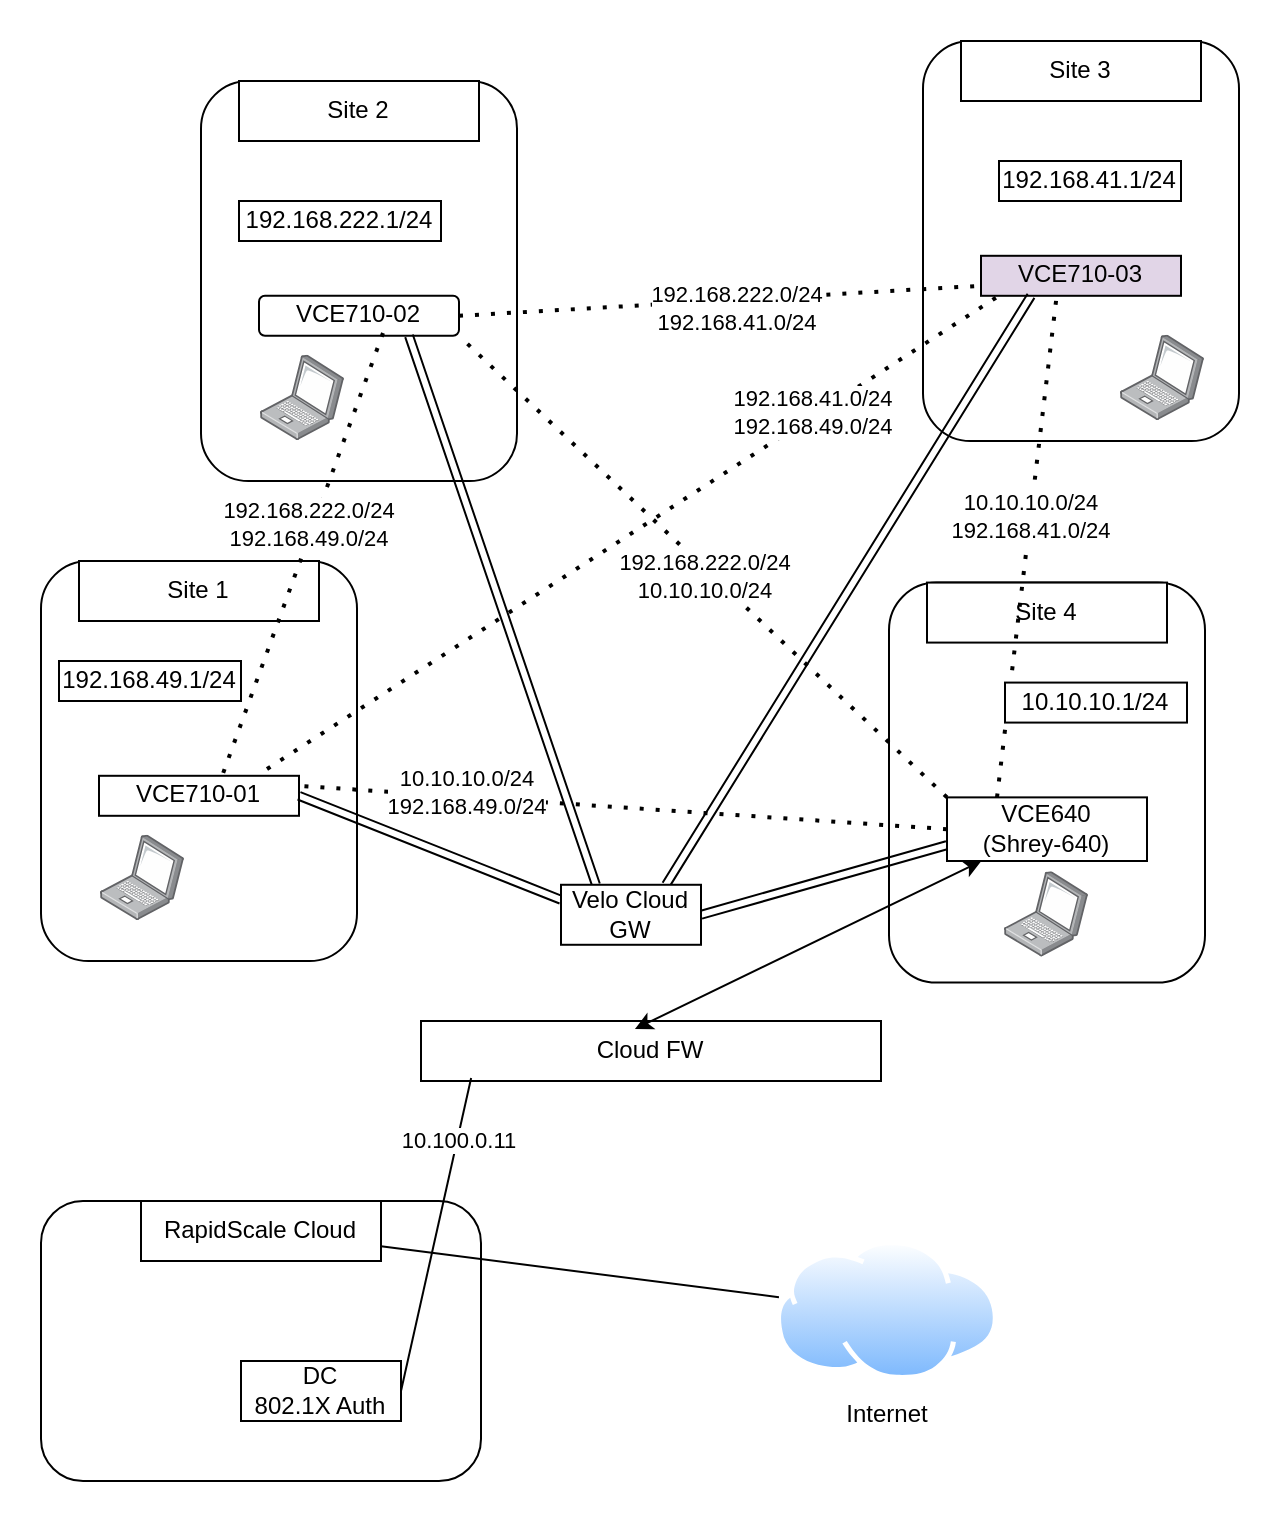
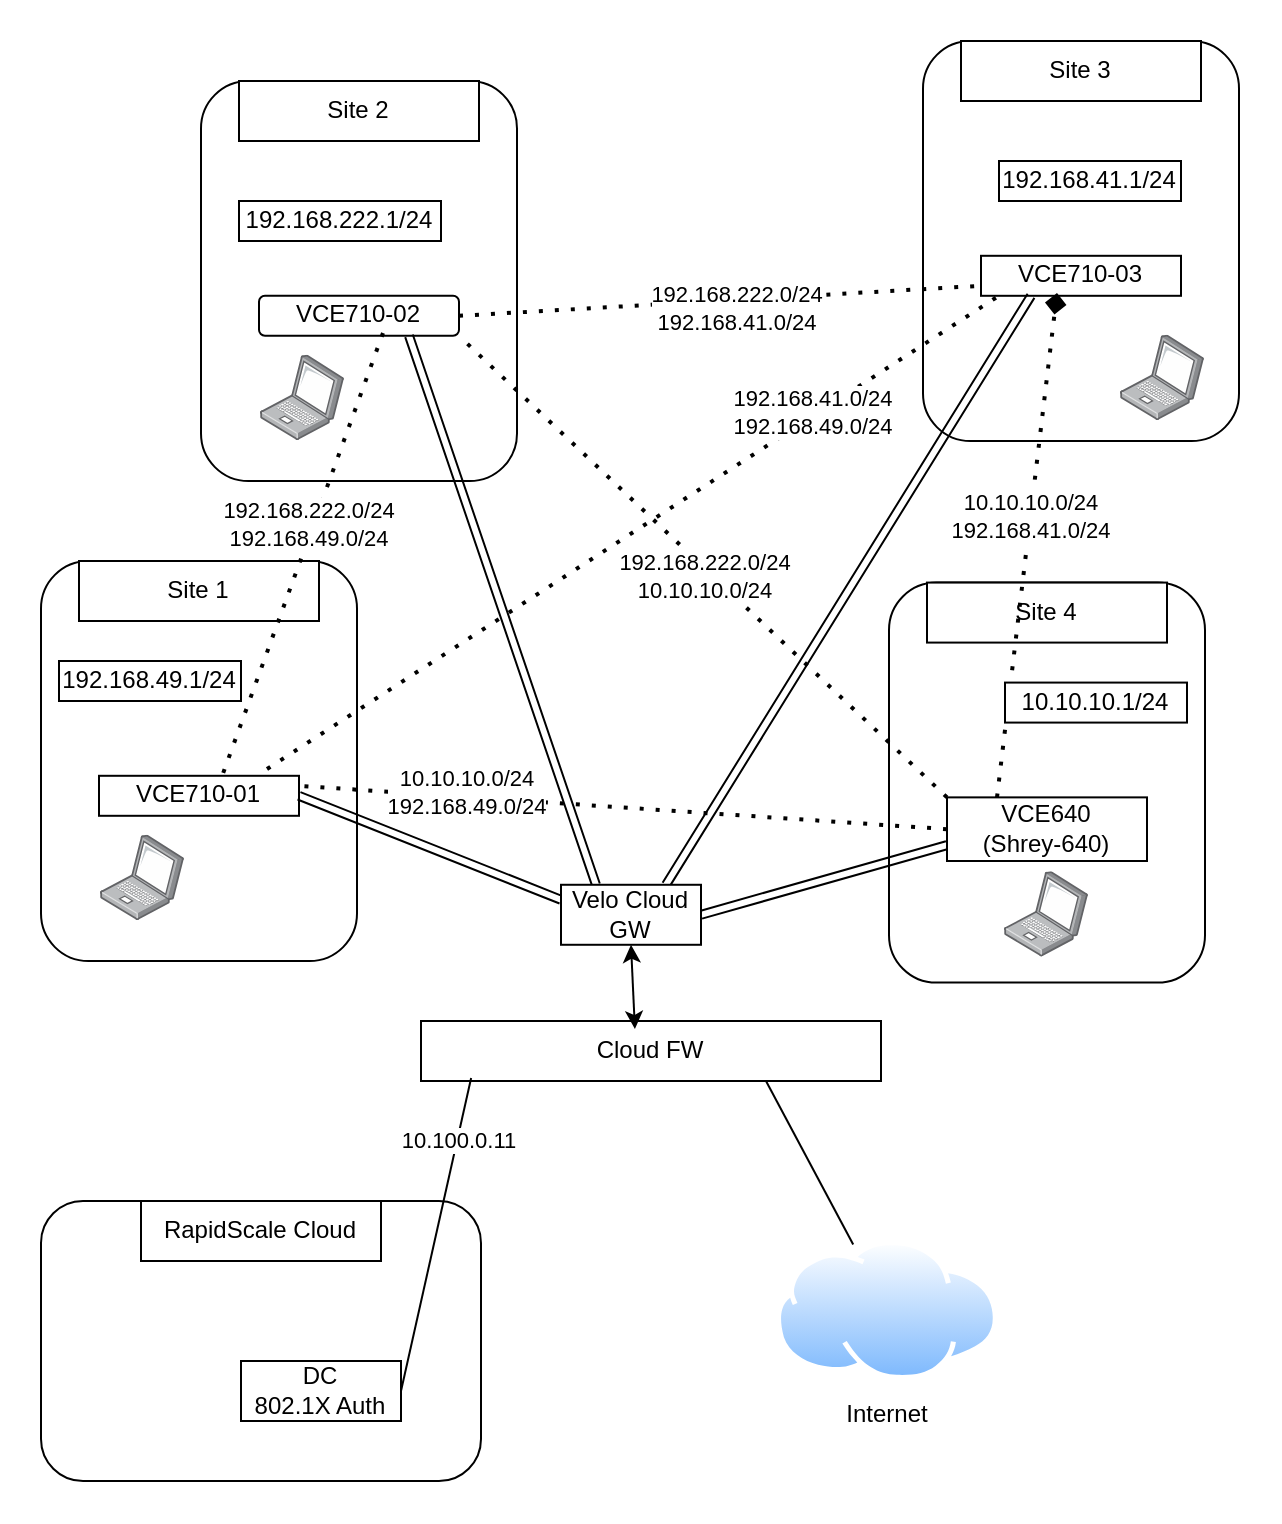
node "VCE710-03": fillcolor #e1d5e7 -> #ffffff
edge "VCE710-03" -- "VCE640 (Shrey-640)": arrowhead none -> diamond
edge "VCE640 (Shrey-640)" -- "Cloud FW": now "Velo Cloud GW" -- "Cloud FW"
edge "RapidScale Cloud" -- "Internet": now "Cloud FW" -- "Internet"
